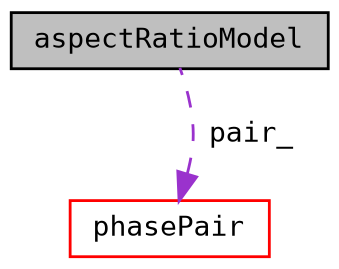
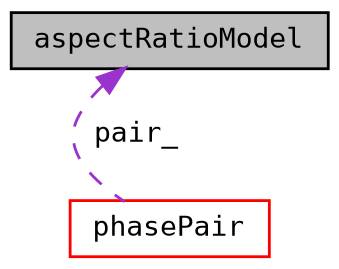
edge "aspectRatioModel" -> "phasePair": reversed
